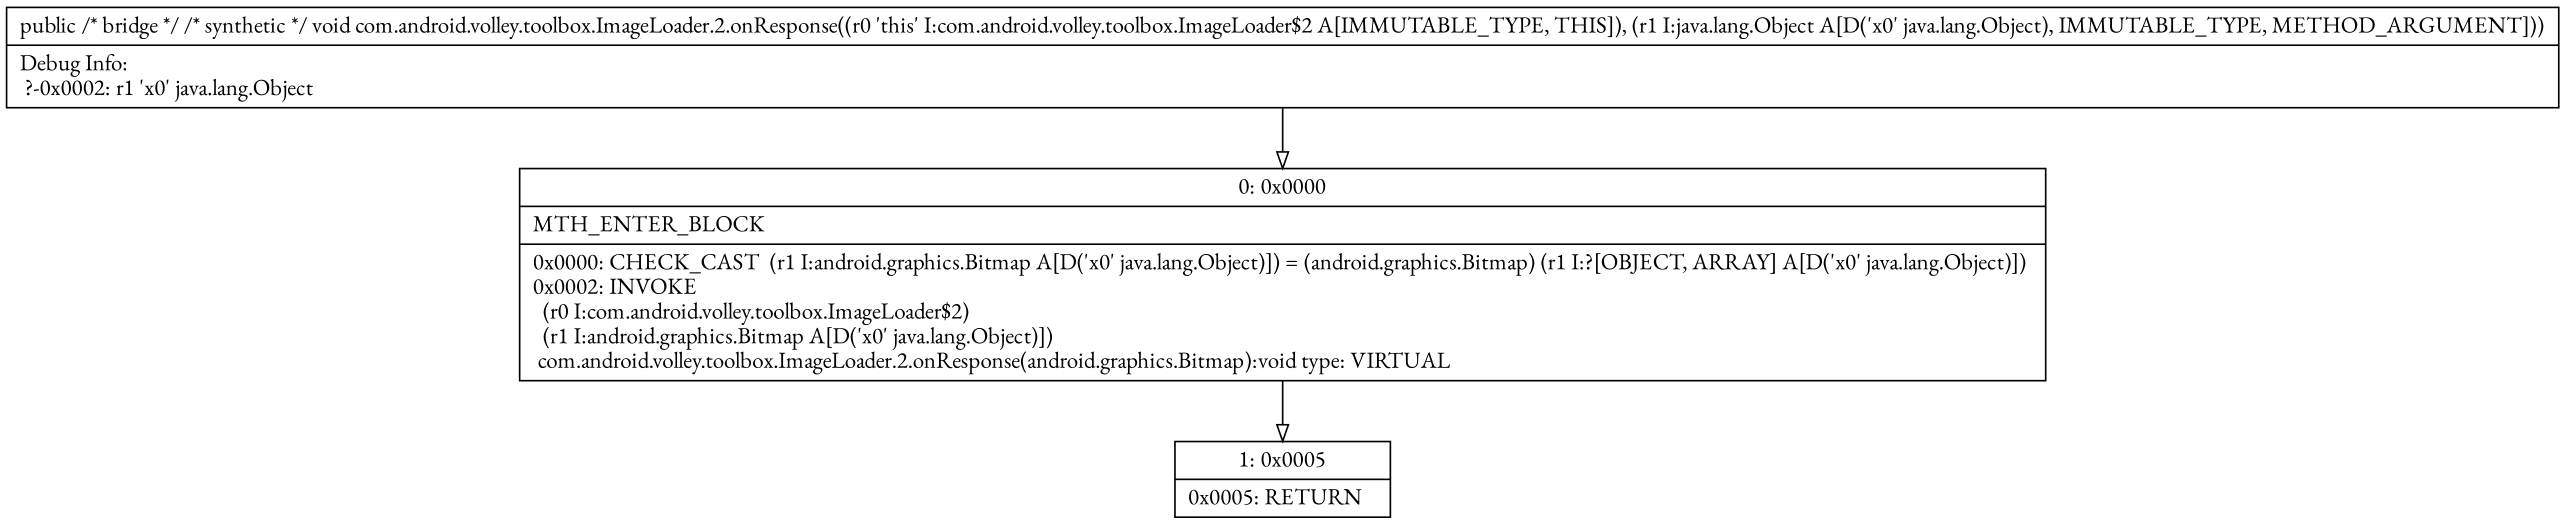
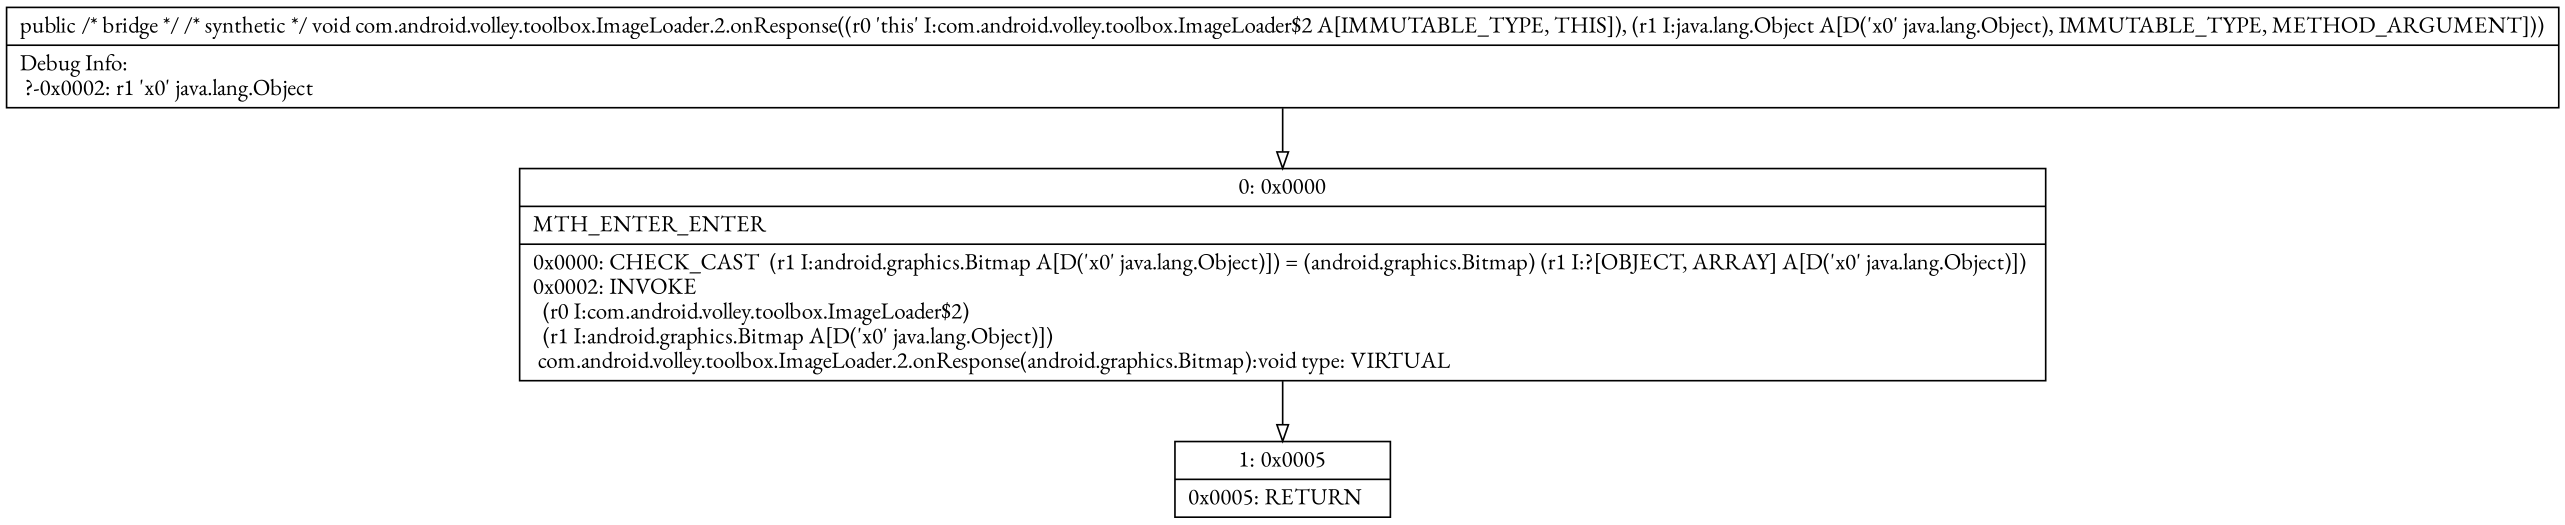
node "0: 0x0000": text "MTH_ENTER_BLOCK" -> "MTH_ENTER_ENTER"
